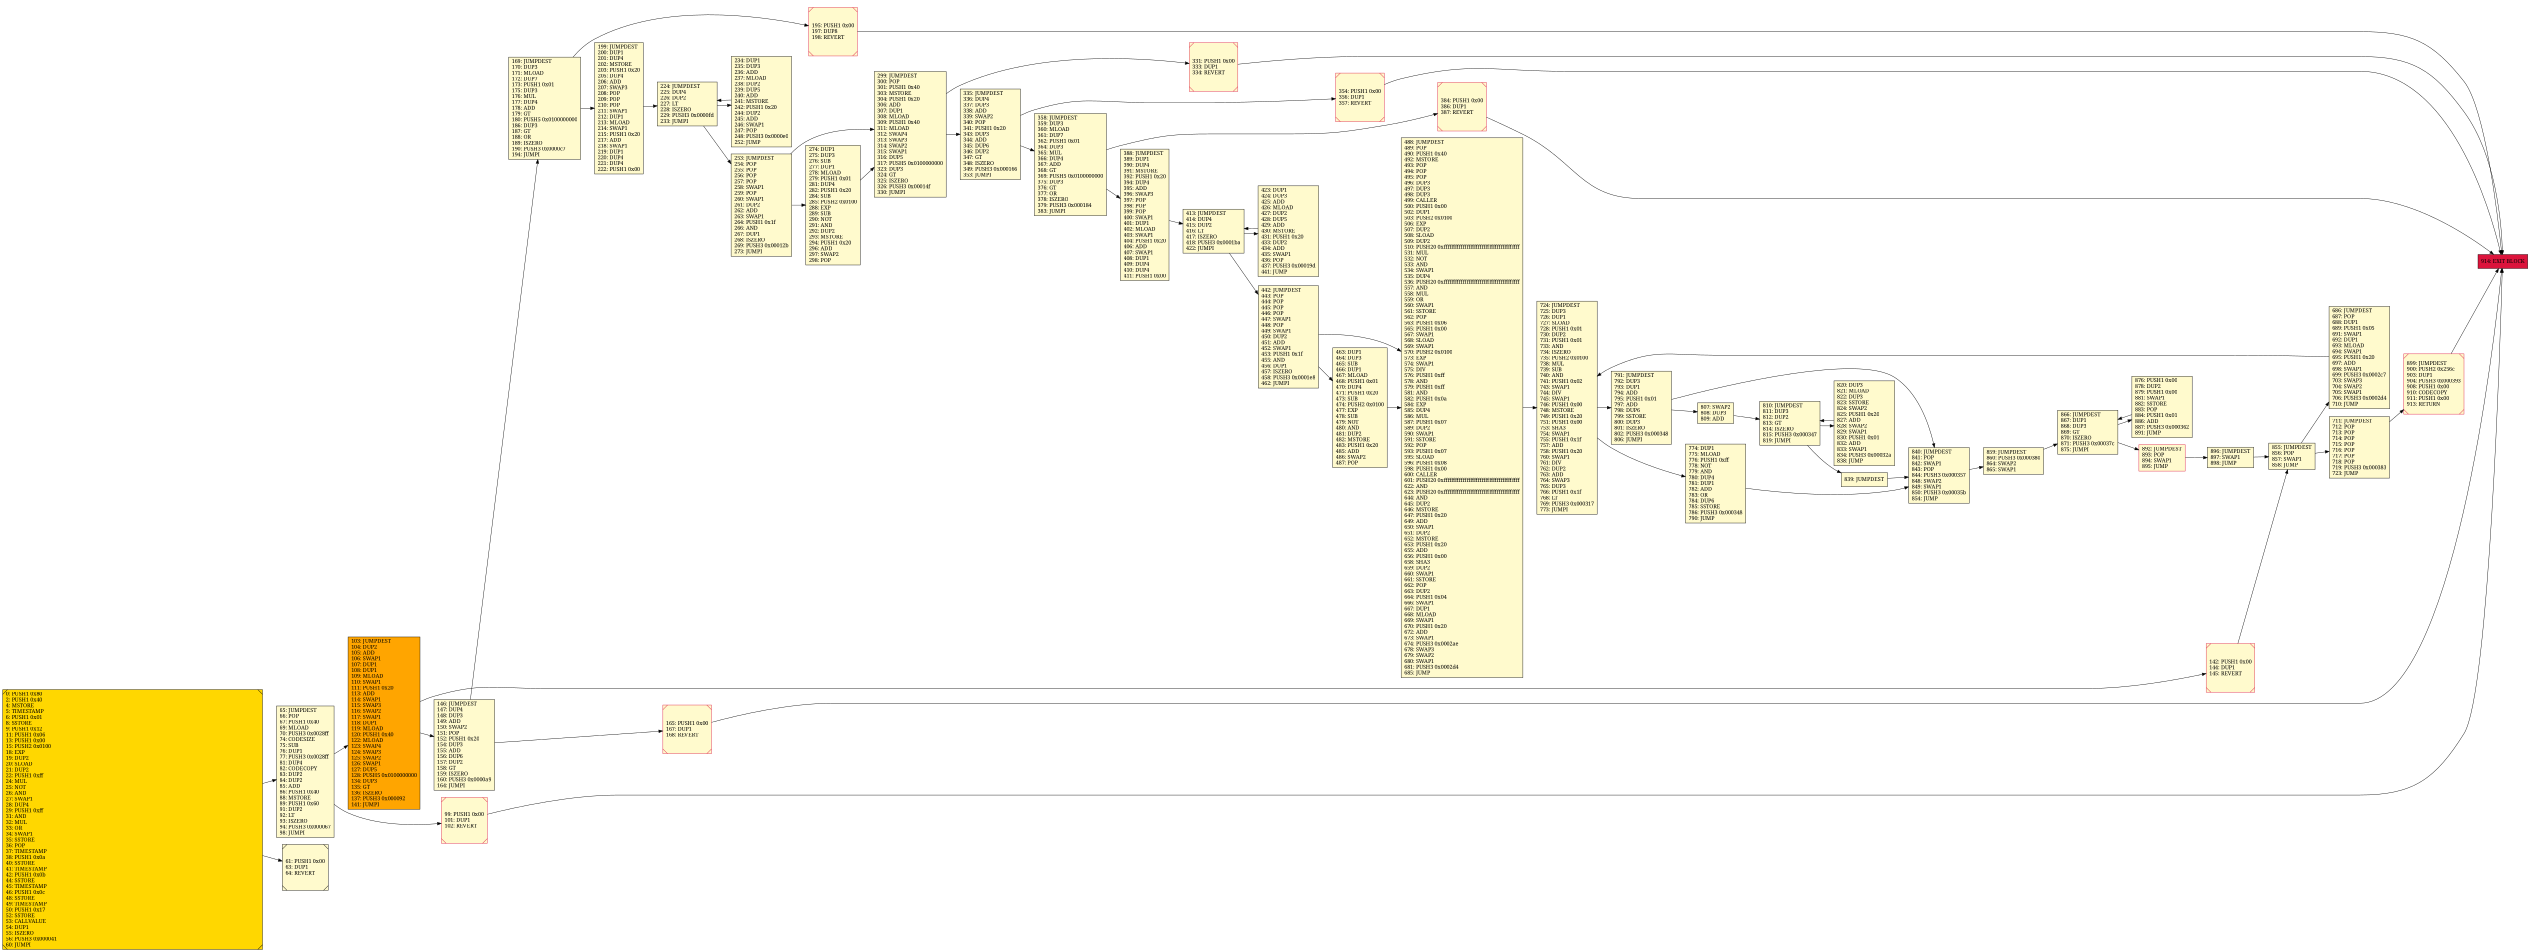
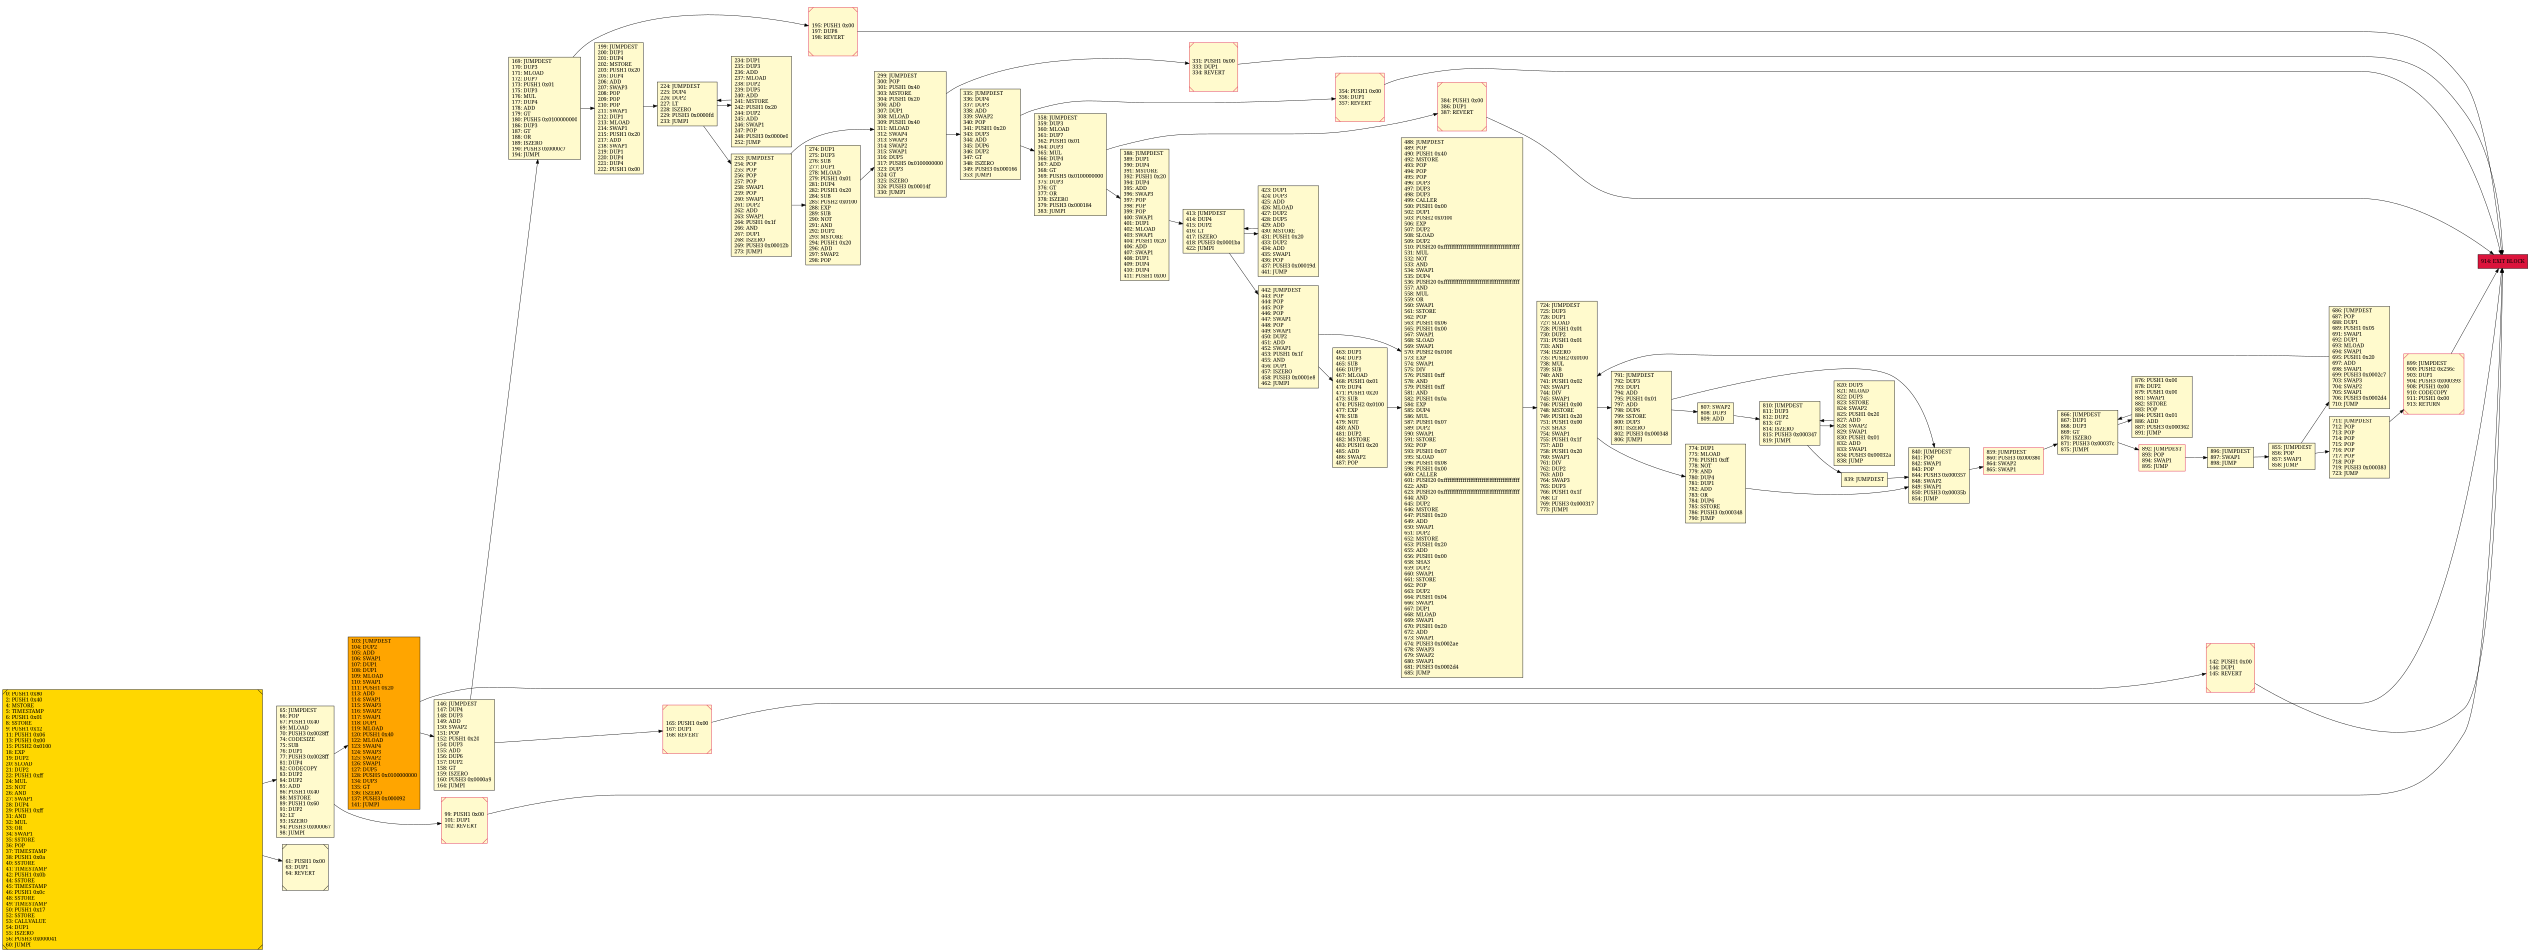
node "859: JUMPDEST 860: PUSH3 0x000380 864: SWAP2 865: SWAP1": color black -> crimson
edge "142: PUSH1 0x00 144: DUP1 145: REVERT" -> "855: JUMPDEST 856: POP 857: SWAP1 858: JUMP": now "142: PUSH1 0x00 144: DUP1 145: REVERT" -> "914: EXIT BLOCK"
